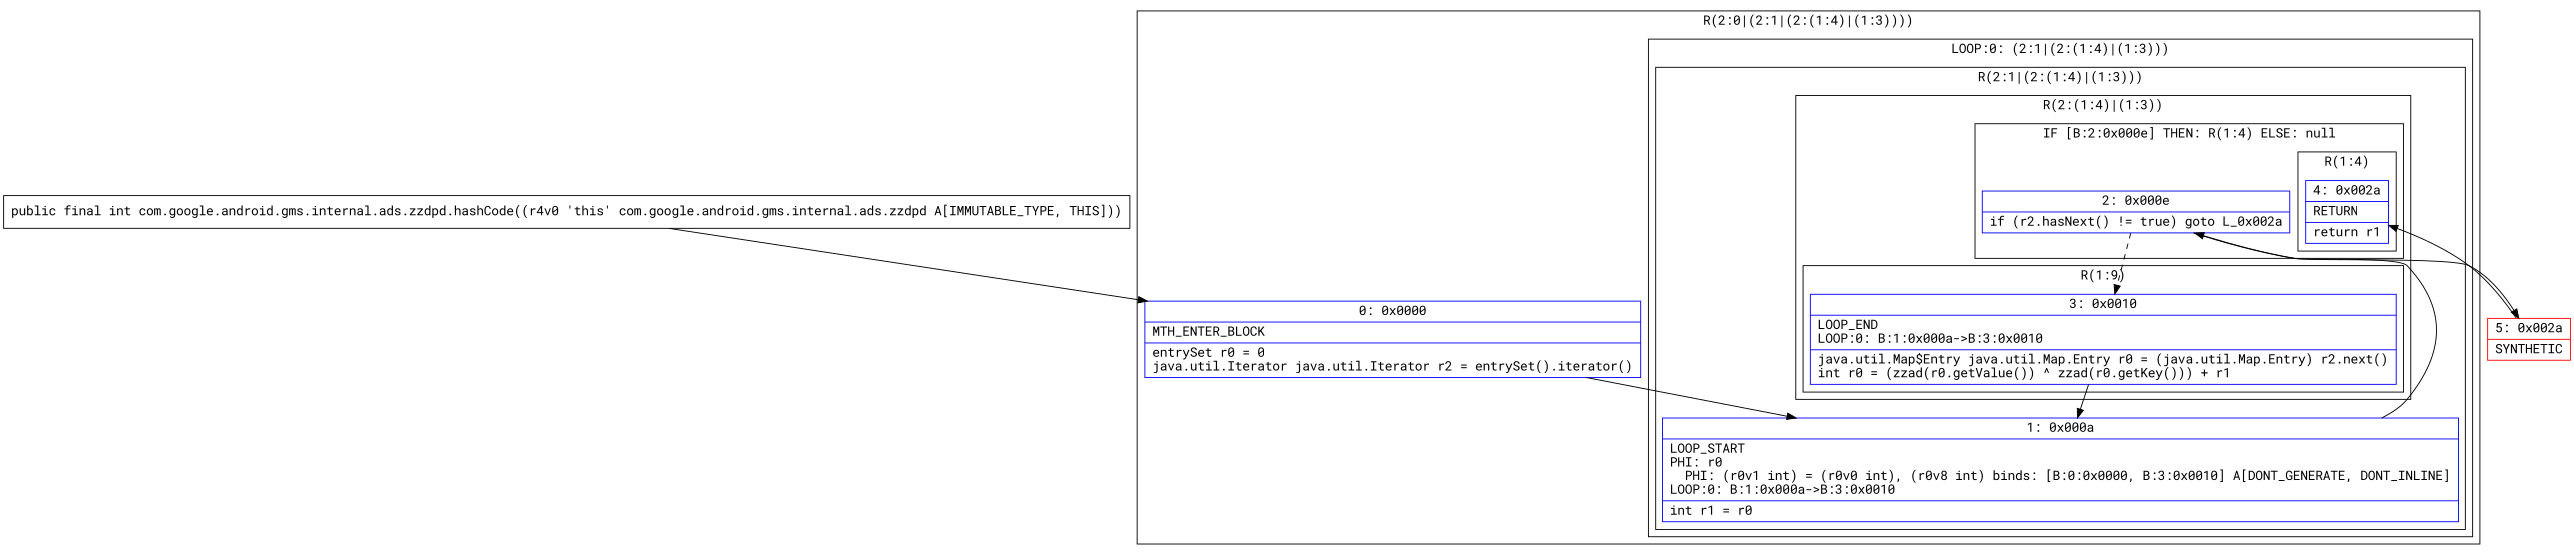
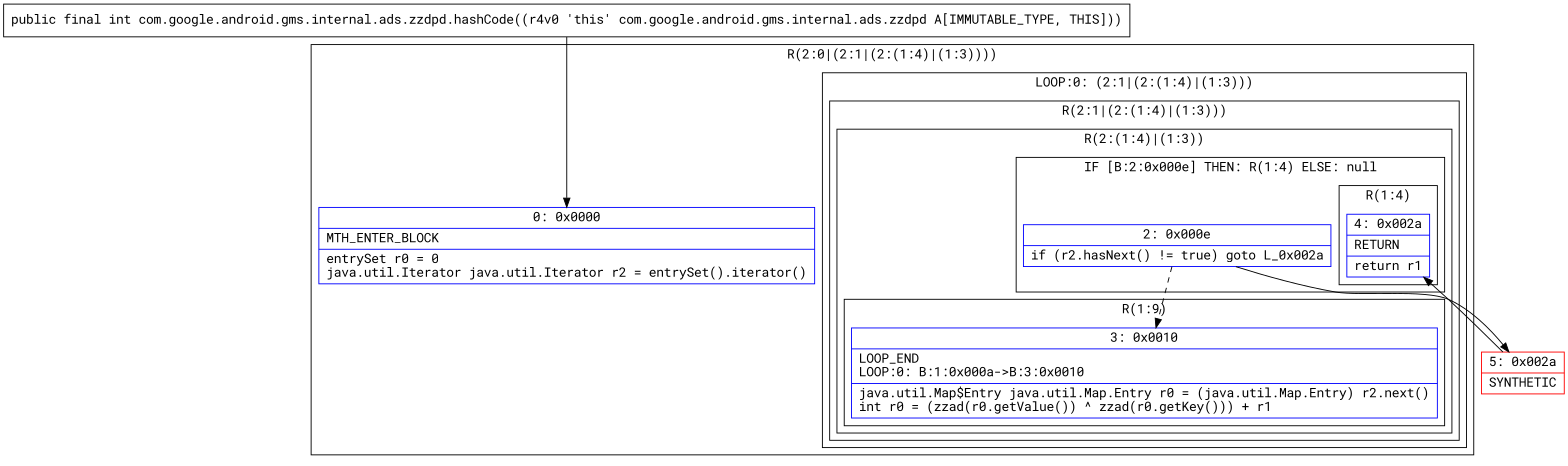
node "1: 0x000a": removed
